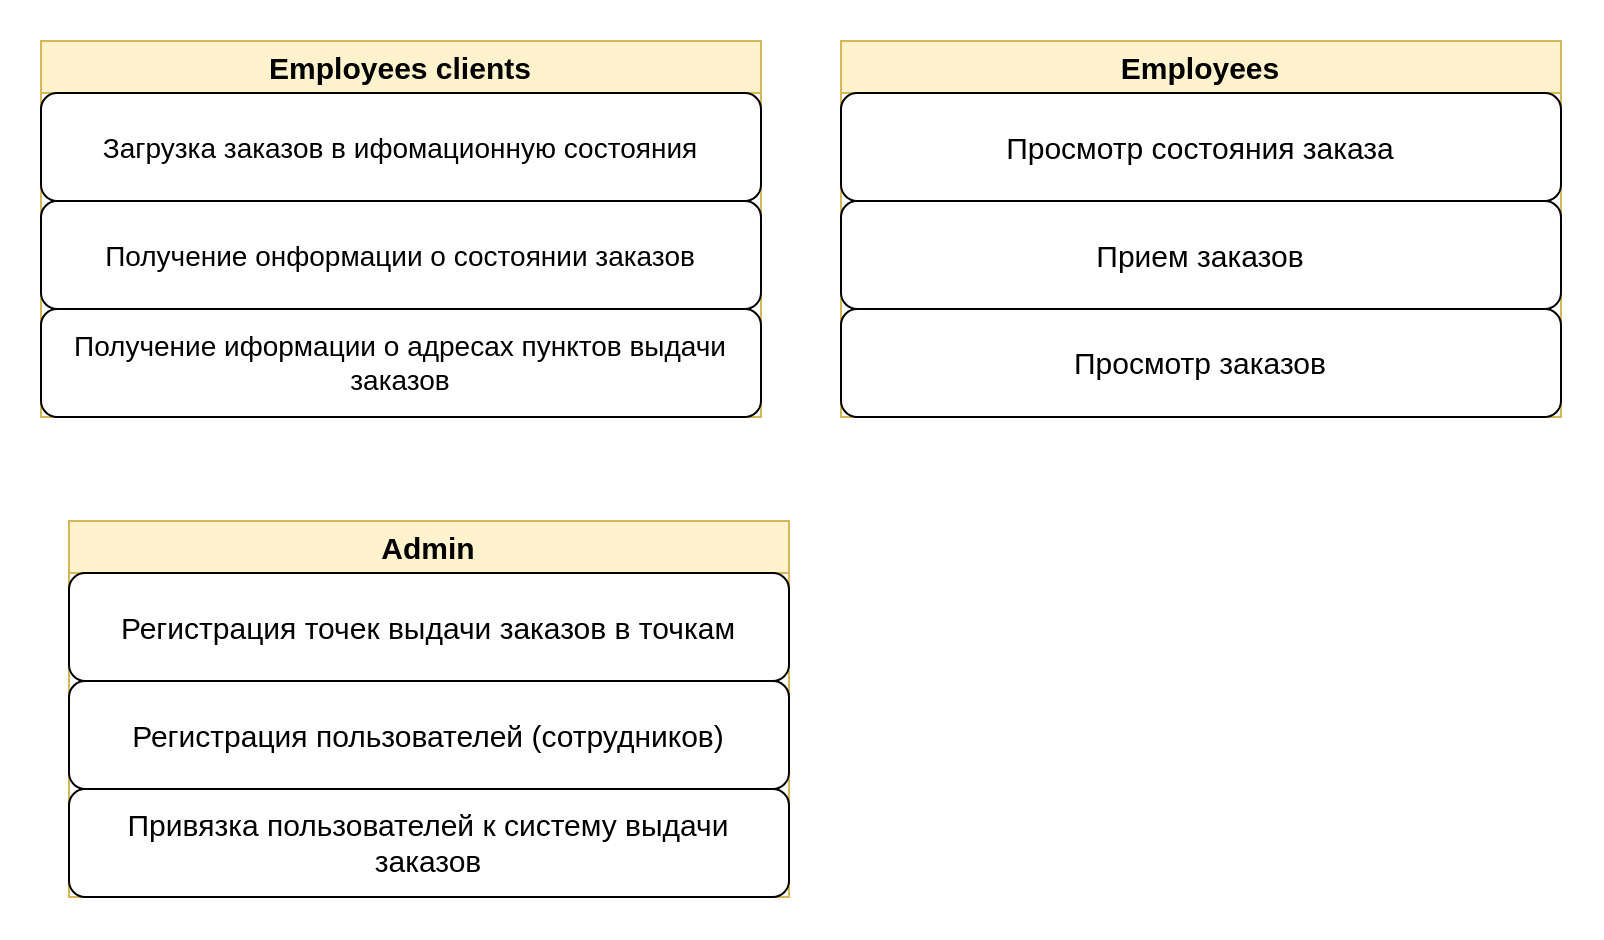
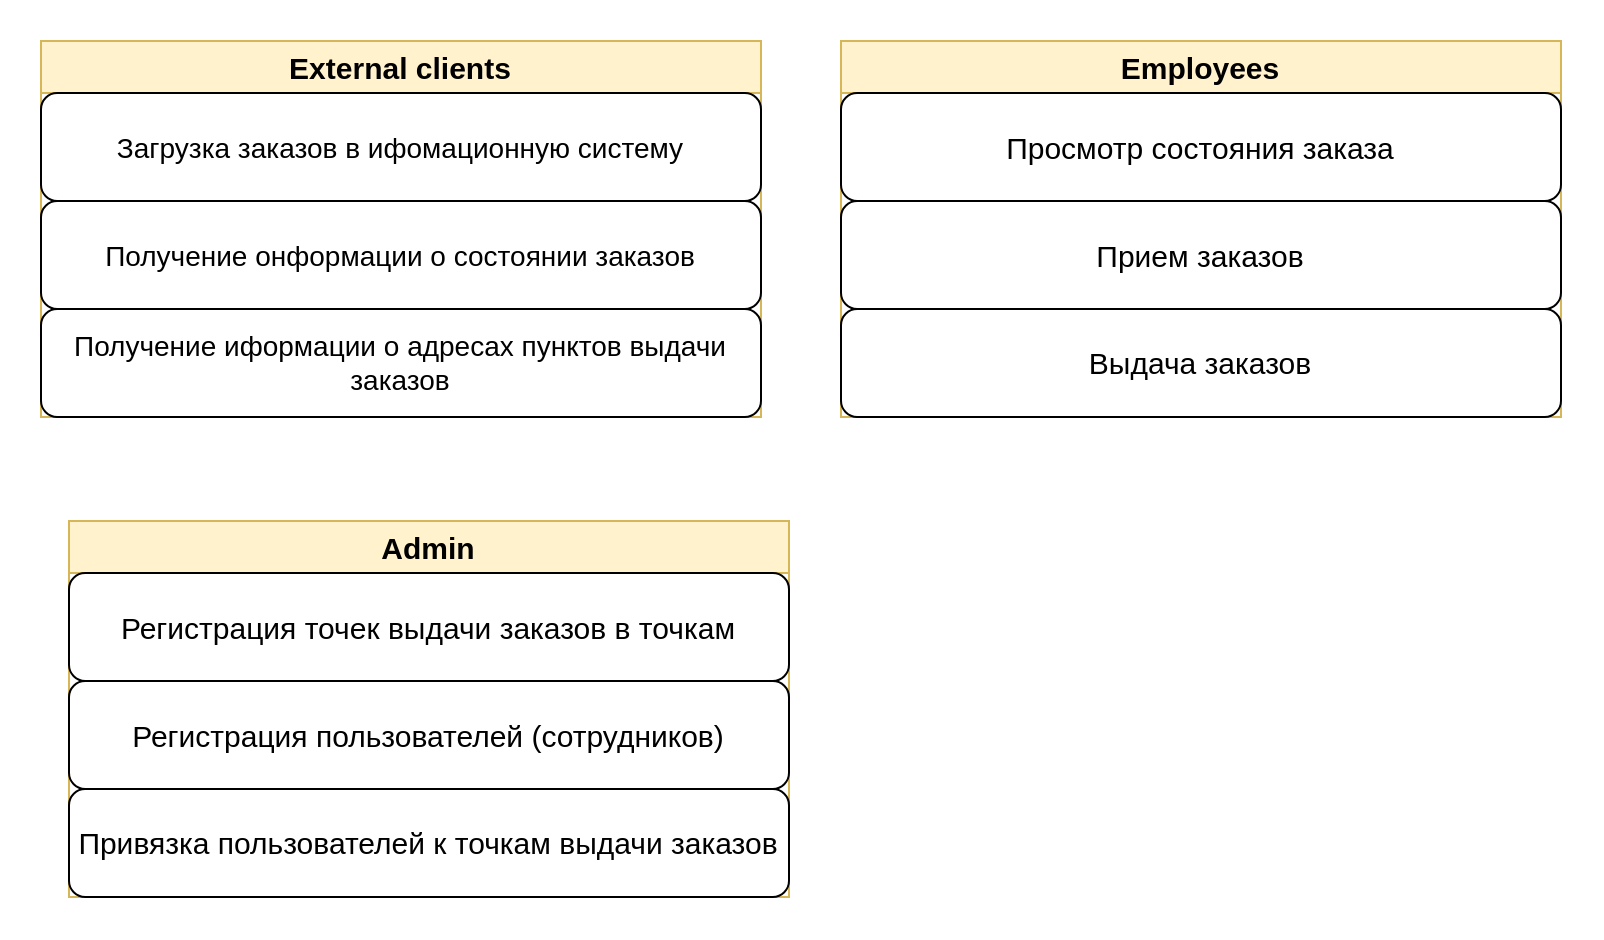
node "Employees clients": label "Employees clients" -> "External clients"
node "Загрузка заказов в ифомационную состояния": label "Загрузка заказов в ифомационную состояния" -> "Загрузка заказов в ифомационную систему"
node "Просмотр заказов": label "Просмотр заказов" -> "Выдача заказов"
node "Привязка пользователей к систему выдачи заказов": label "Привязка пользователей к систему выдачи заказов" -> "Привязка пользователей к точкам выдачи заказов"
